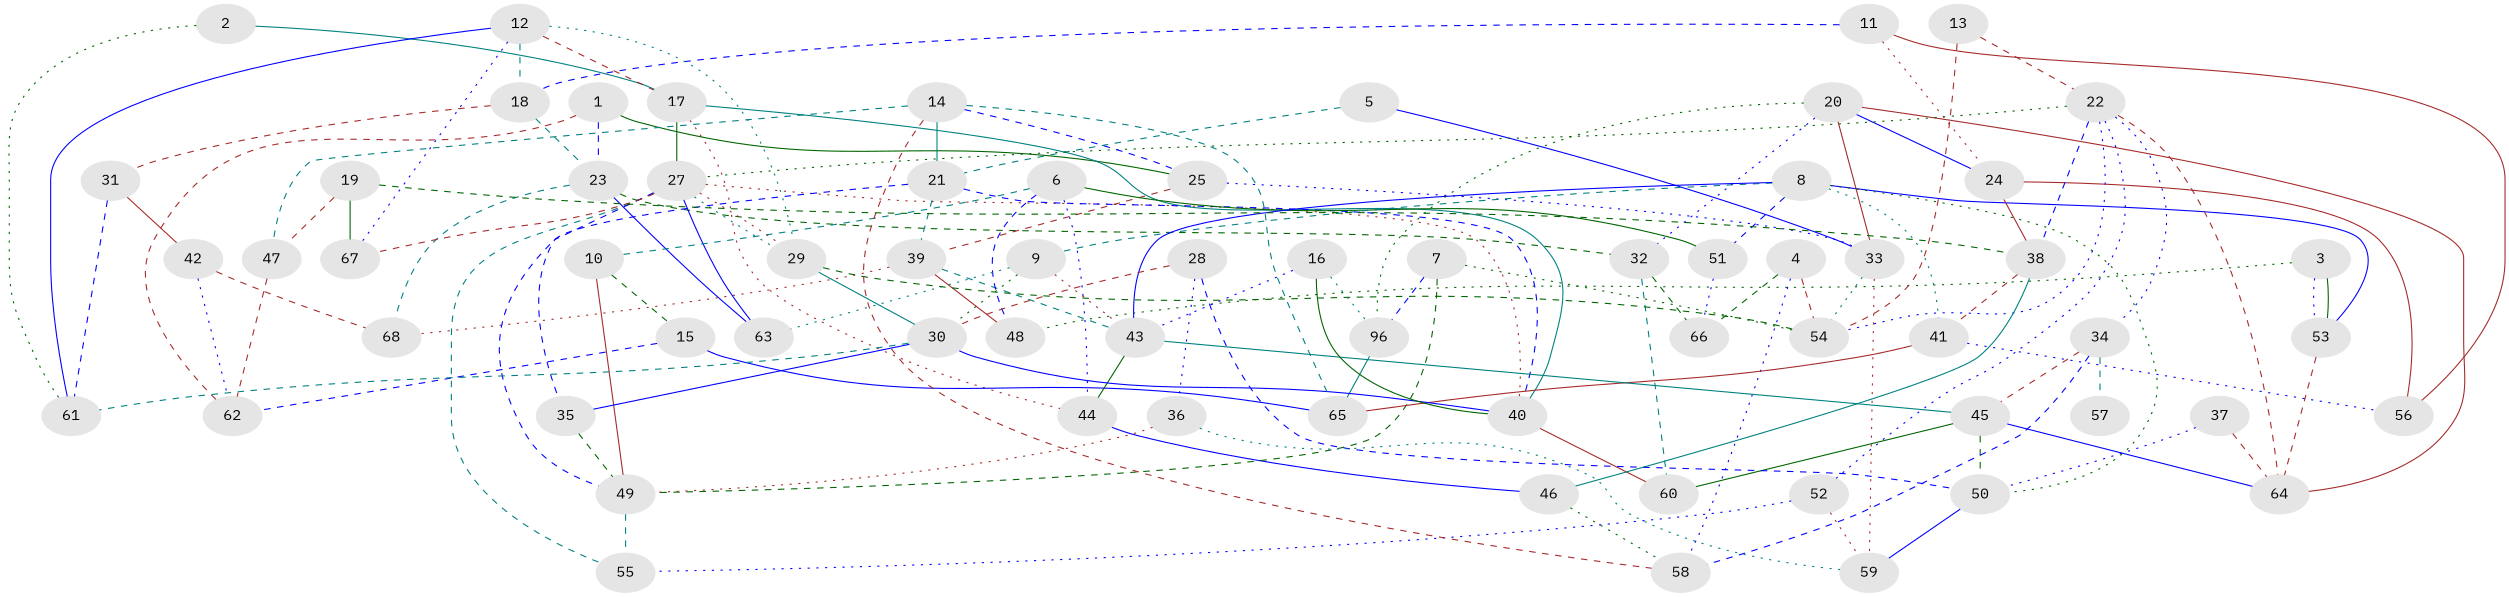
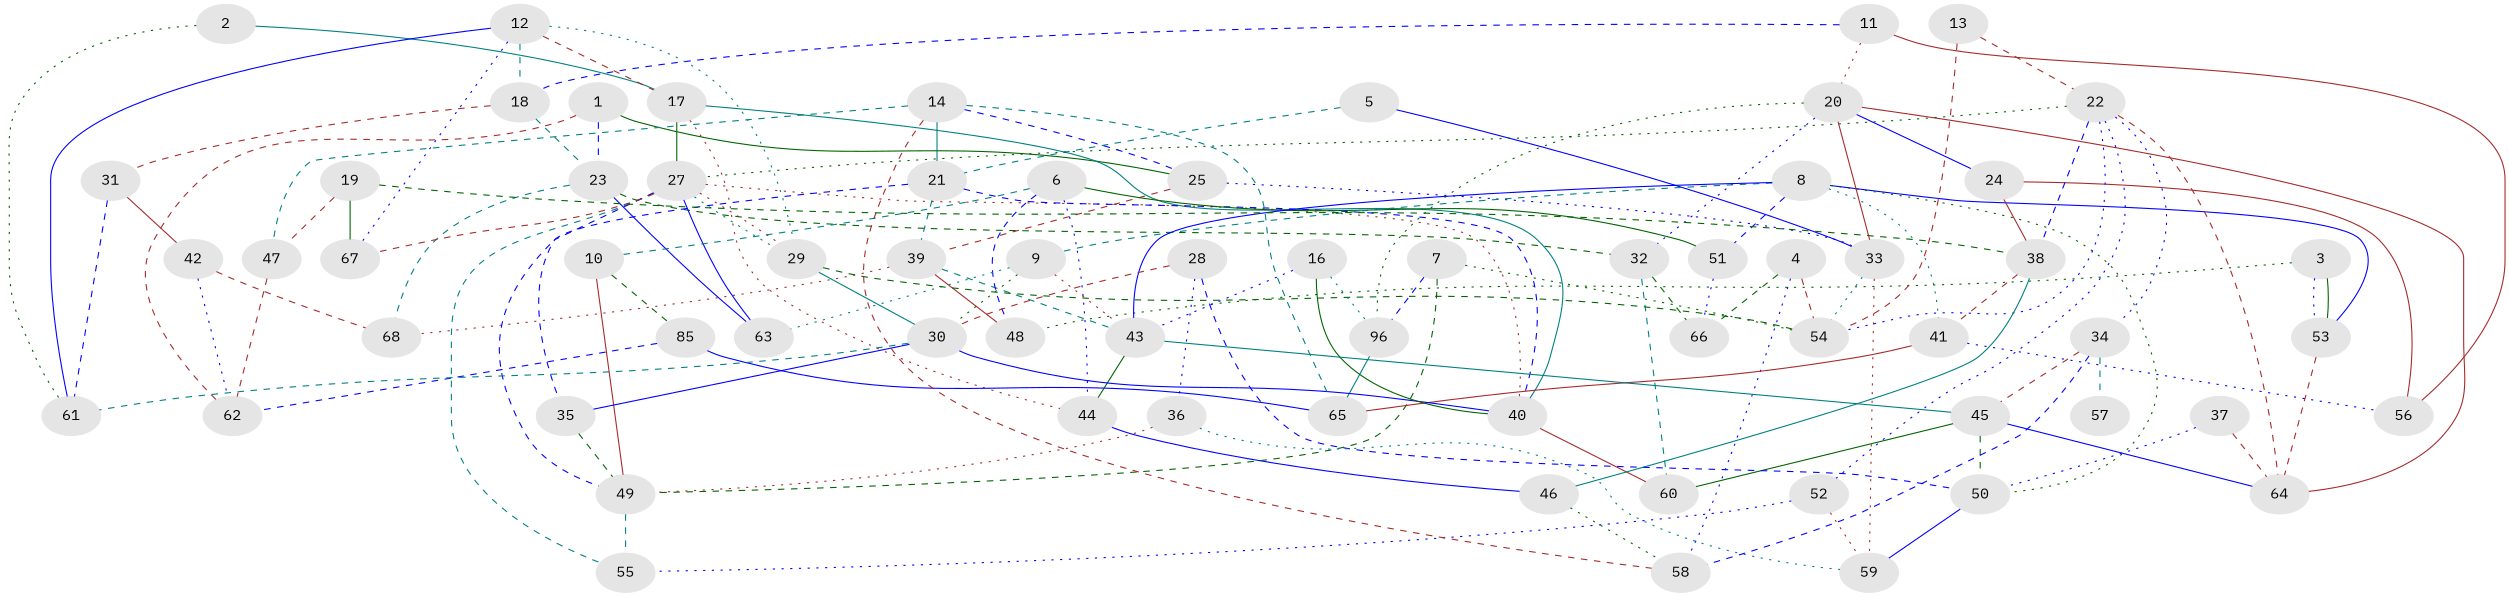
edge "11" -- "24": now "11" -- "20"
node "15": label "15" -> "85"
